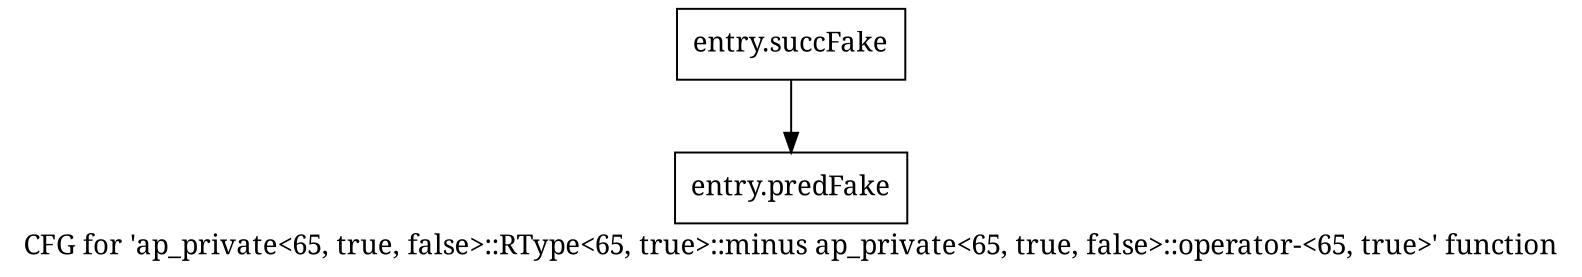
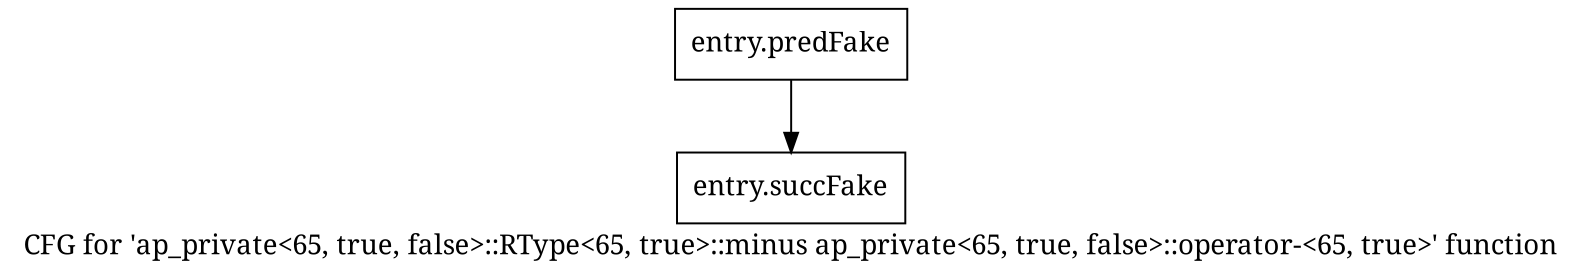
edge "entry.succFake" -> "entry.predFake": reversed
